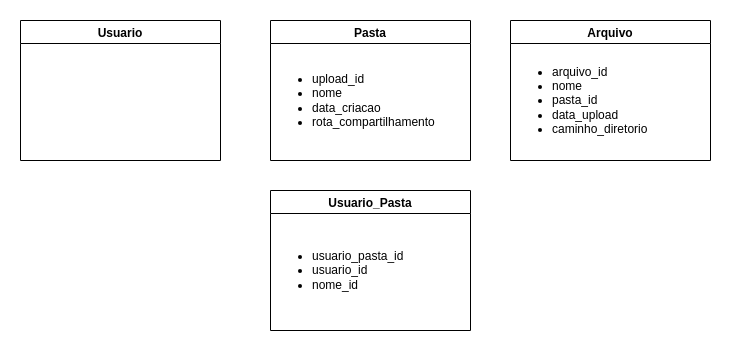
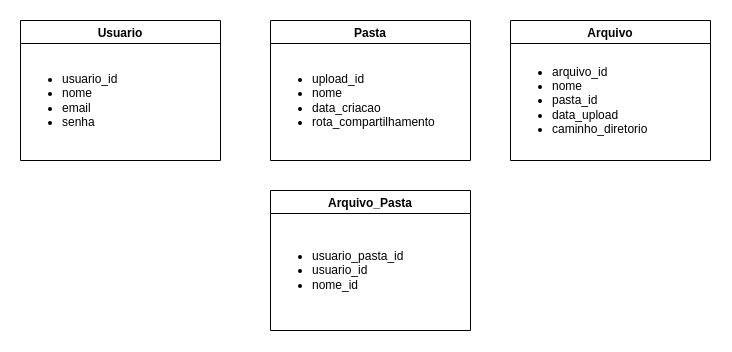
node "usuario_id nome email senha": added
node "Usuario_Pasta": label "Usuario_Pasta" -> "Arquivo_Pasta"
